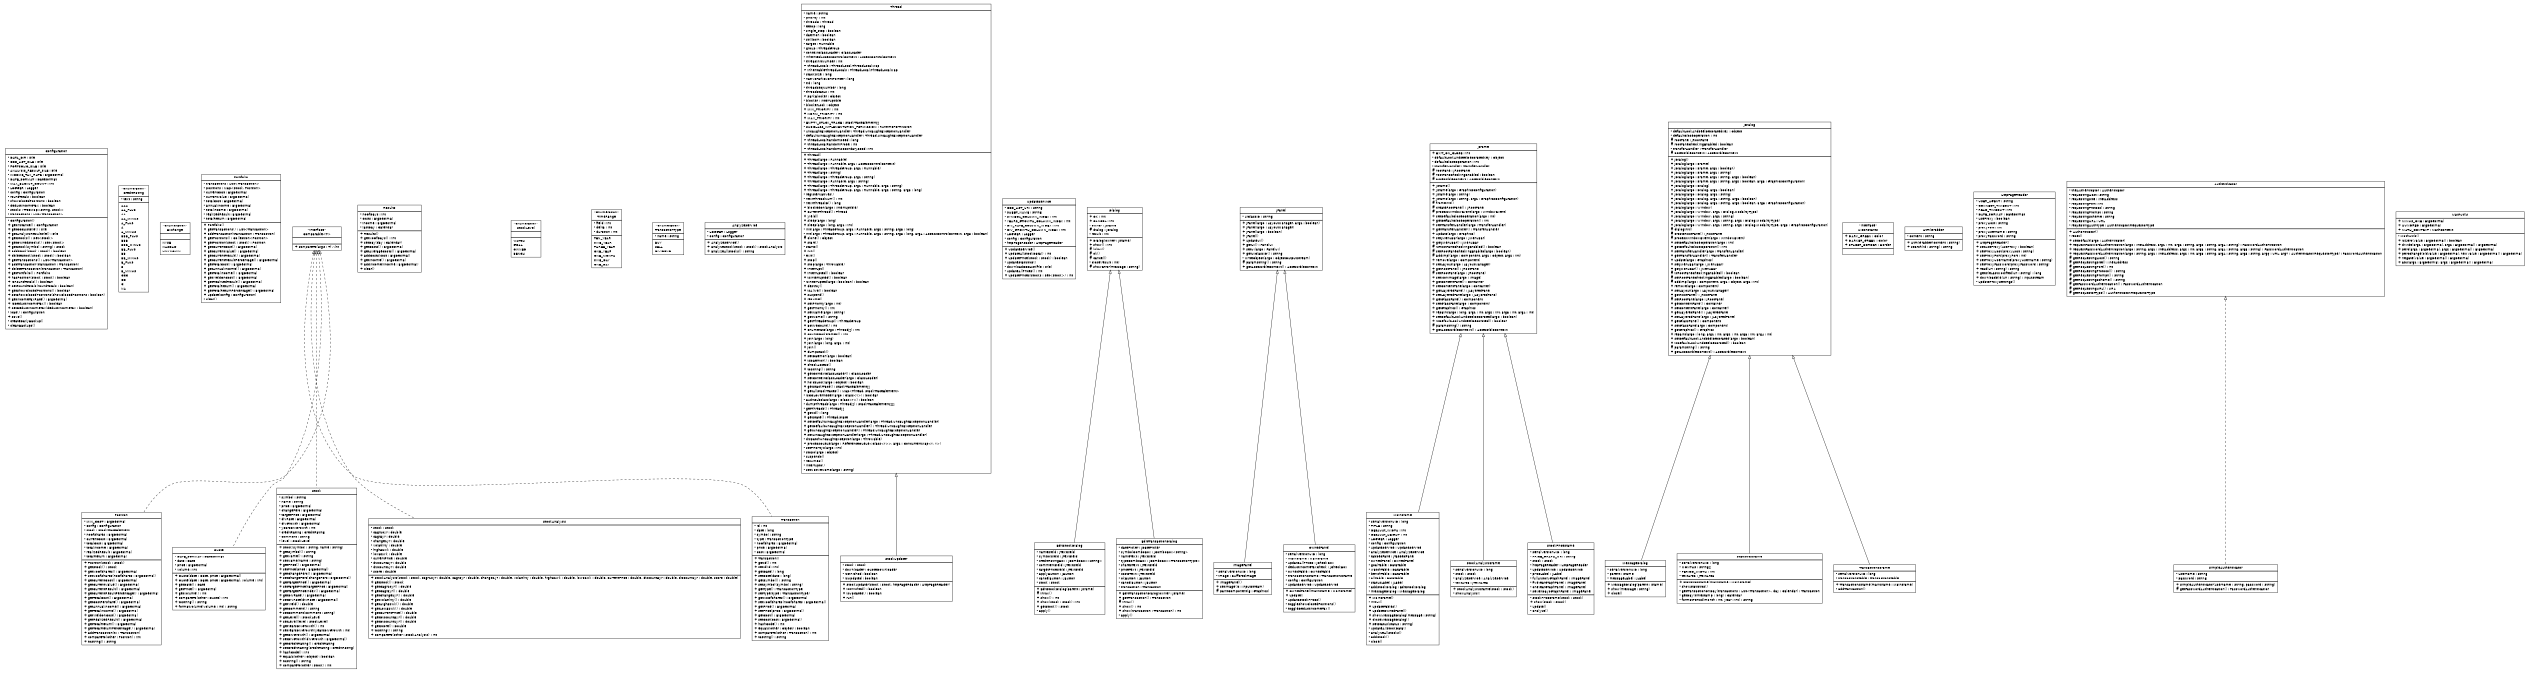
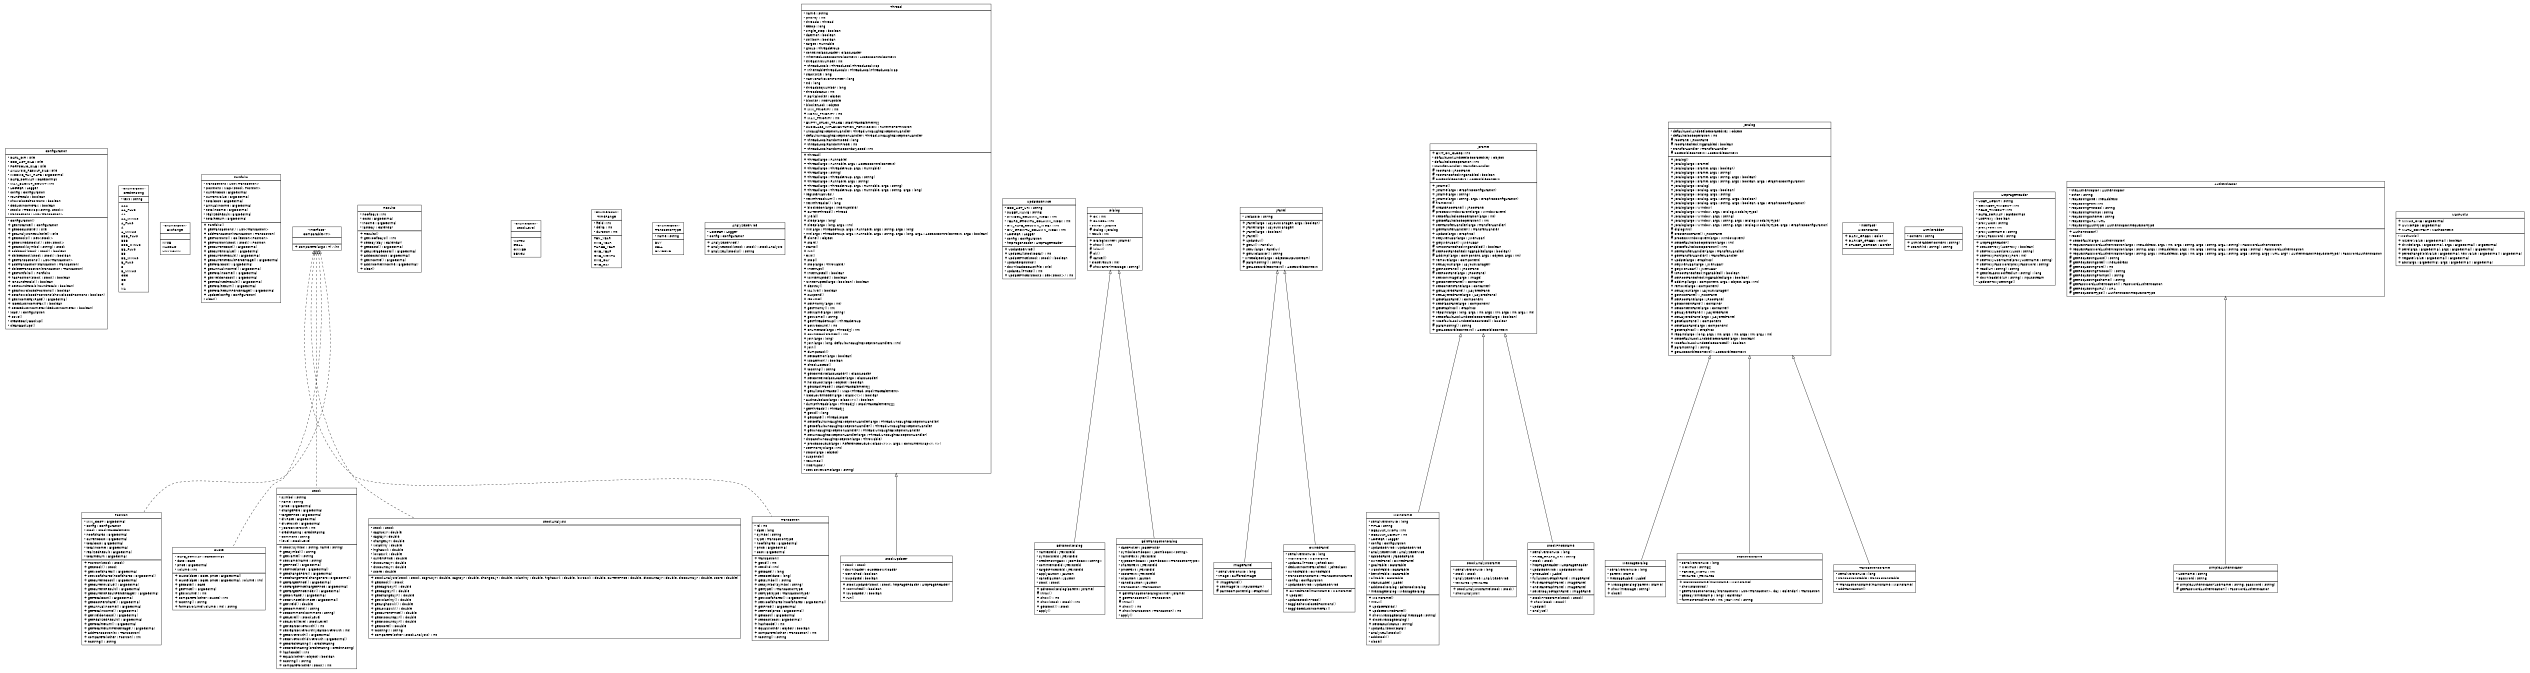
node "Authenticator": text "- requestingHost : String" -> "- other : String"
node "Thread": text "+ join(arg0 : long, arg1 : int)" -> "+ join(arg0 : long, defaultUncaughtExceptionHandler1 : int)"
edge "SimpleAuthenticator" -> "Authenticator": style dashed -> solid
